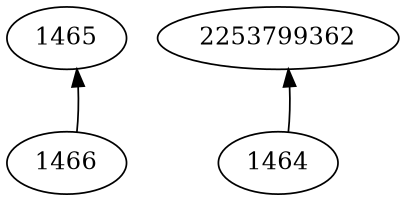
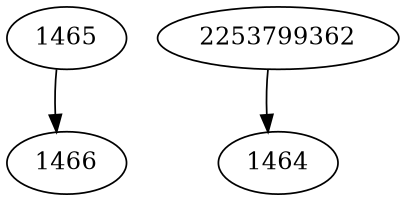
edge "1466" -> "1465": reversed
edge "1464" -> "2253799362": reversed
